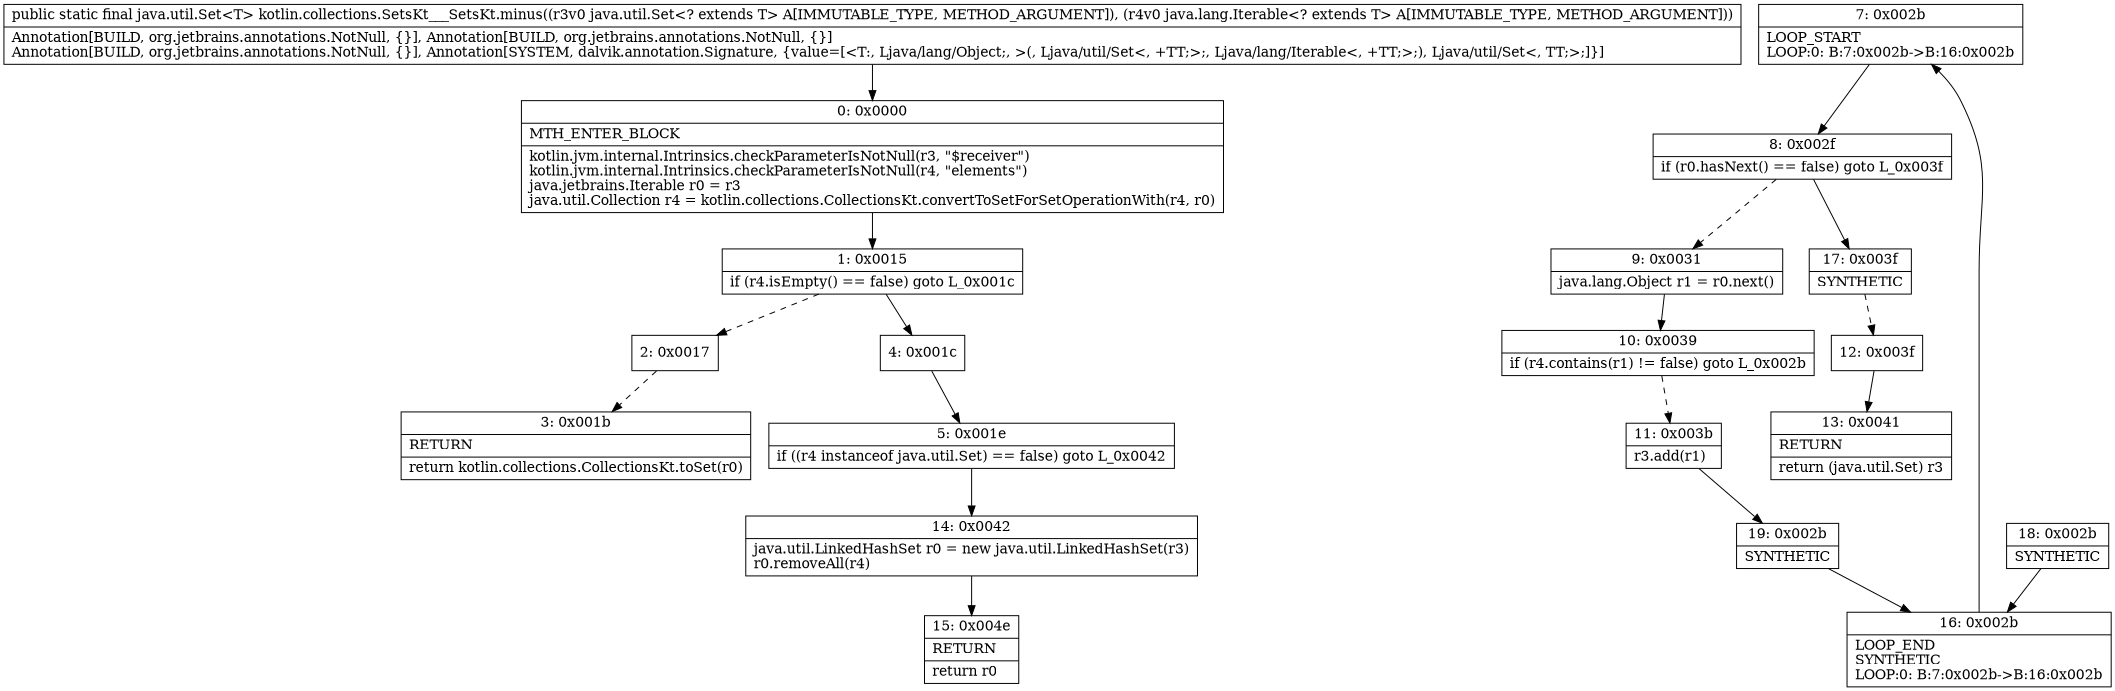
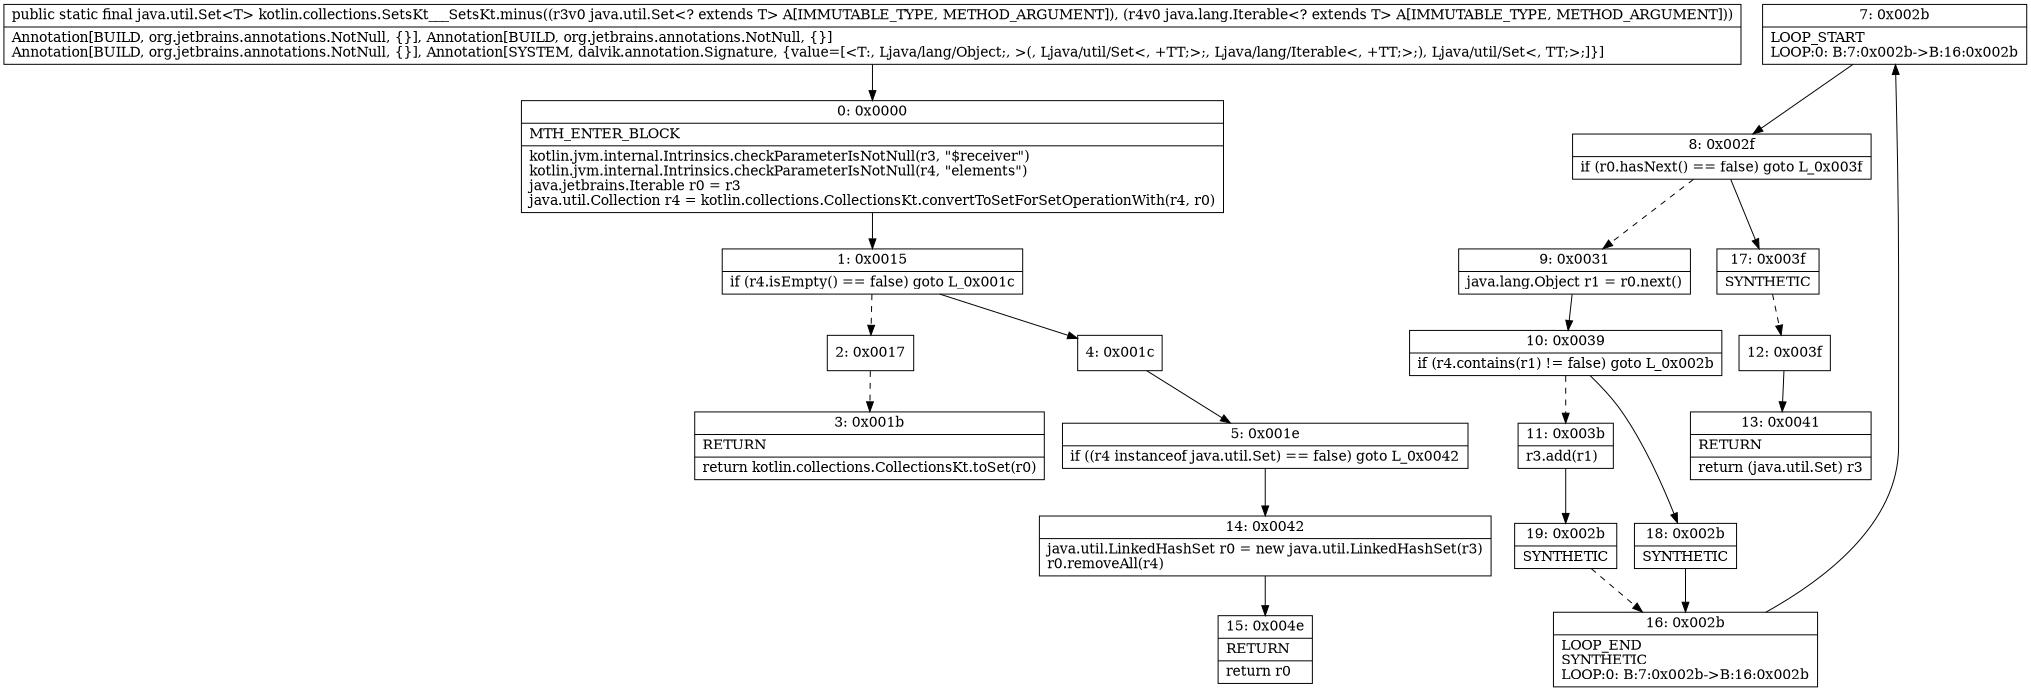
edge "10: 0x0039" -> "18: 0x002b": added
edge "19: 0x002b" -> "16: 0x002b": style solid -> dashed
